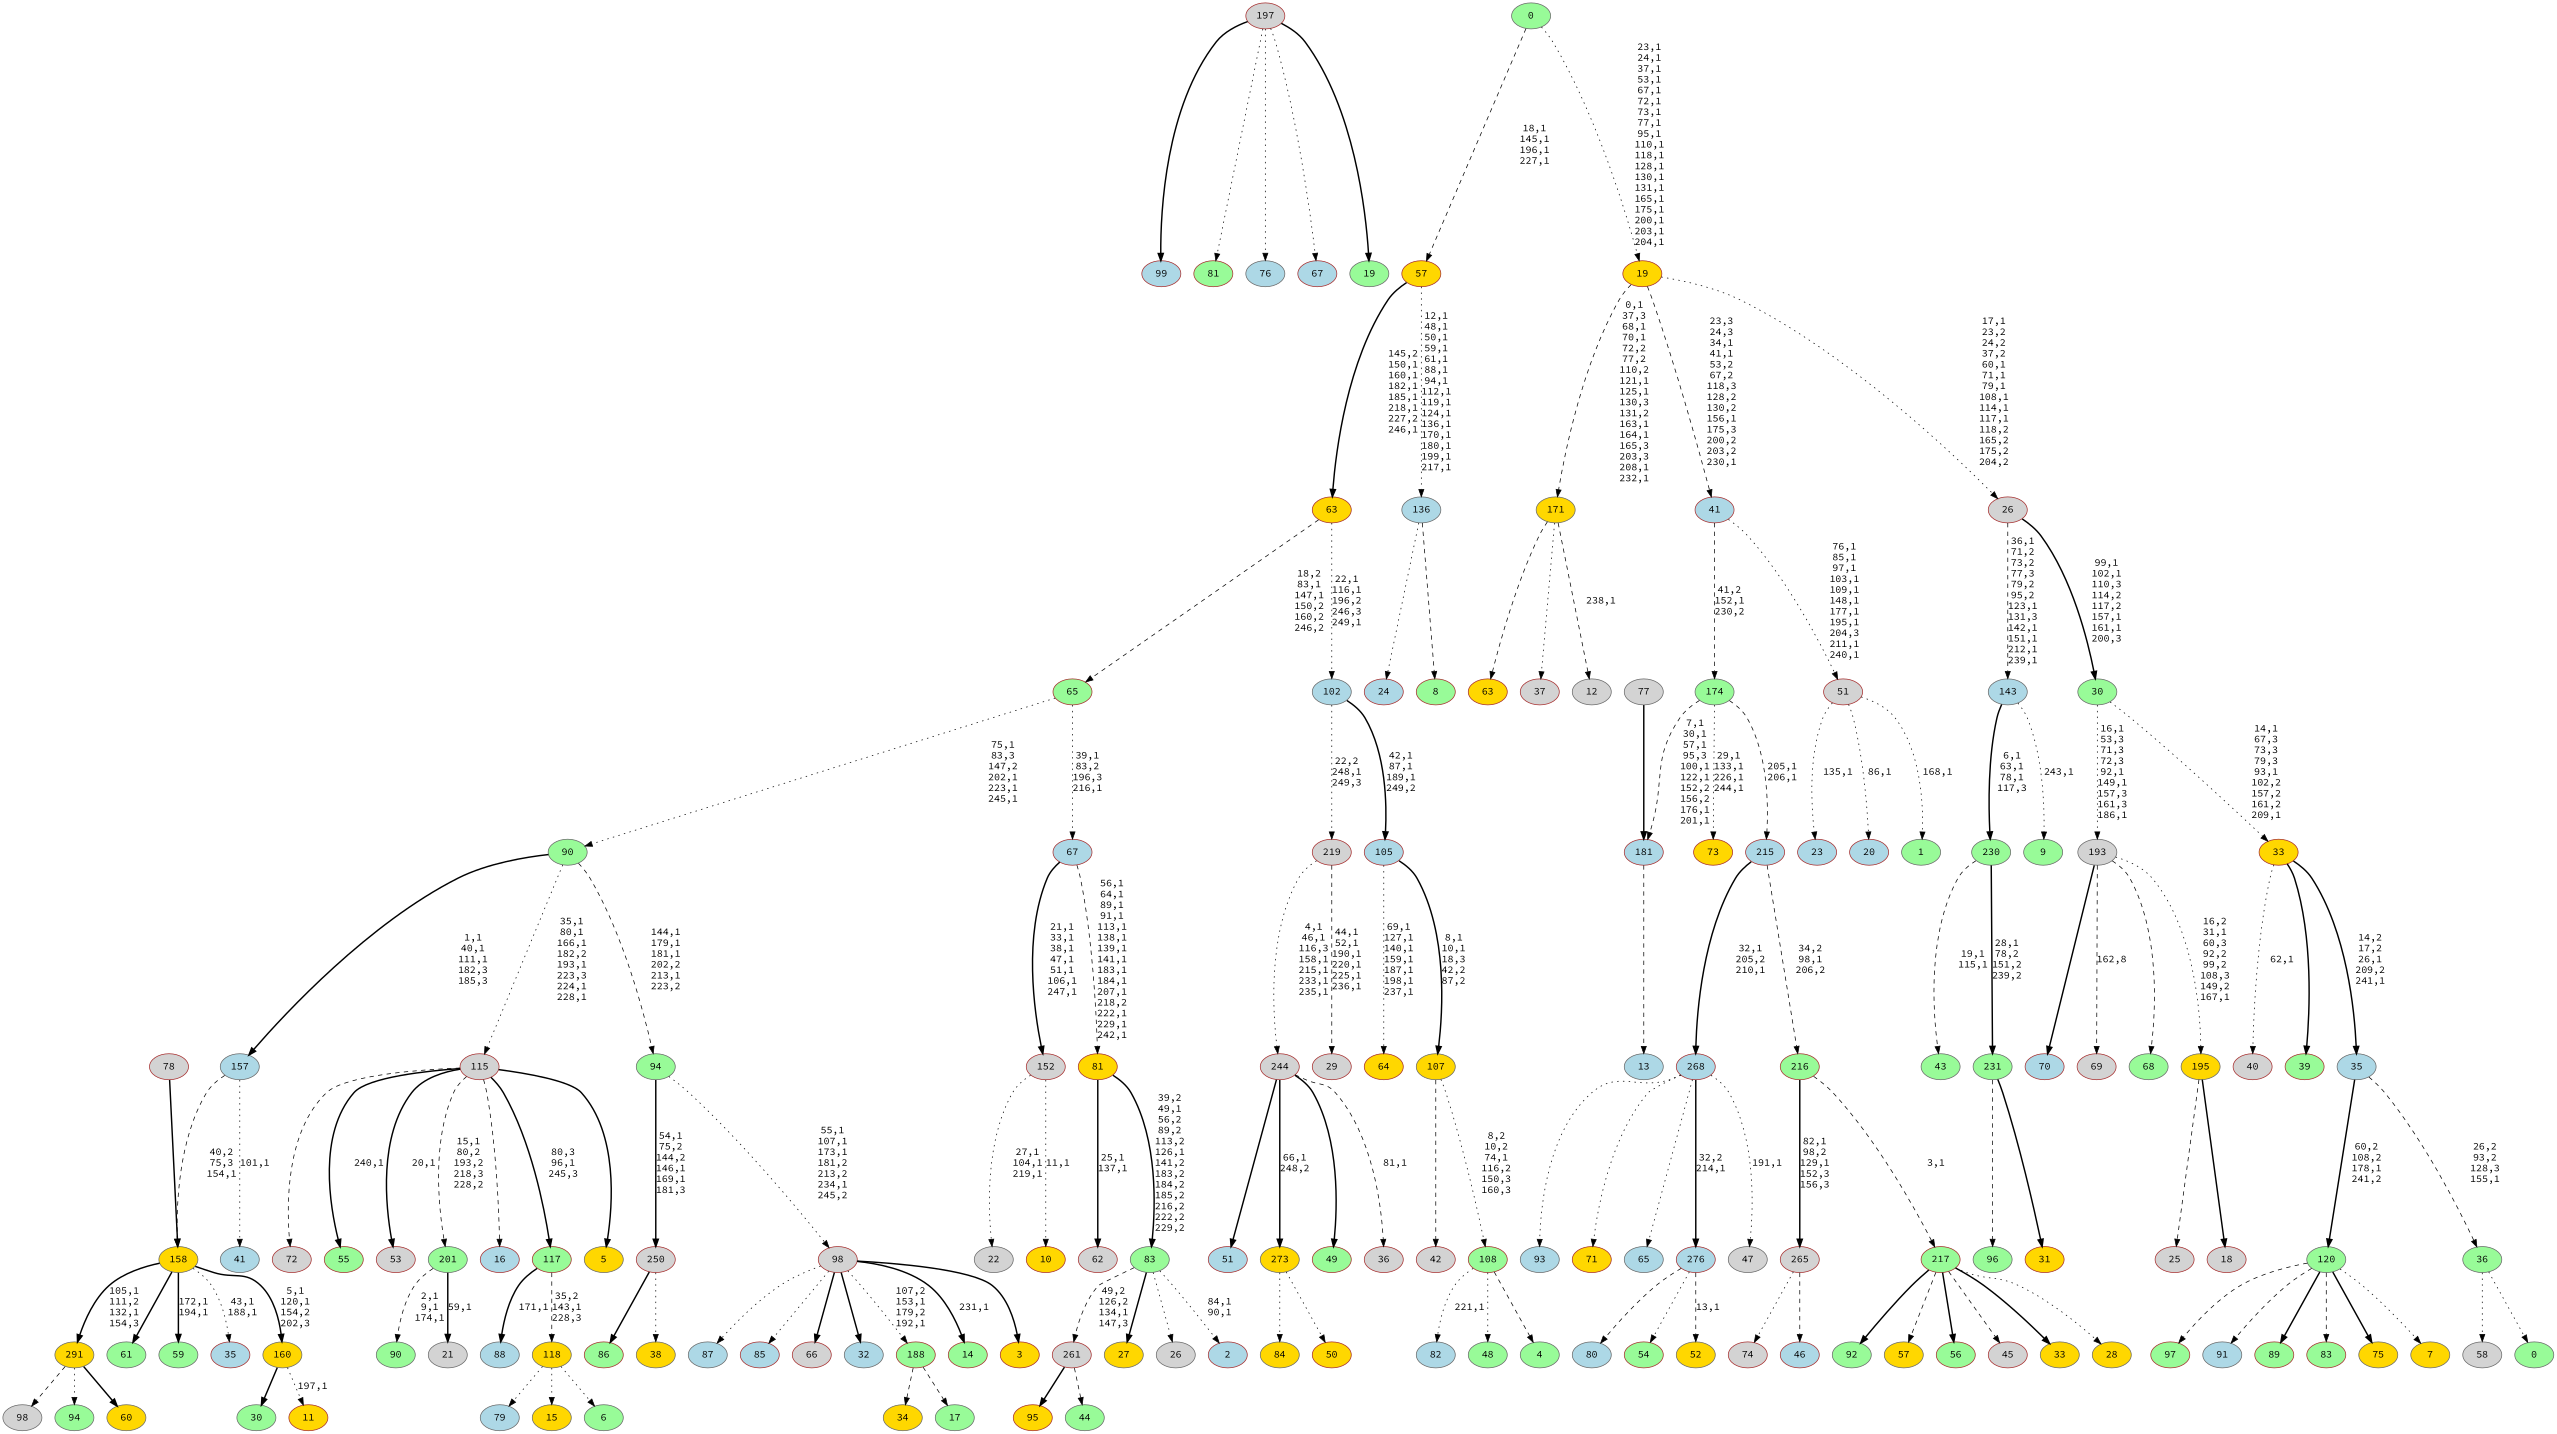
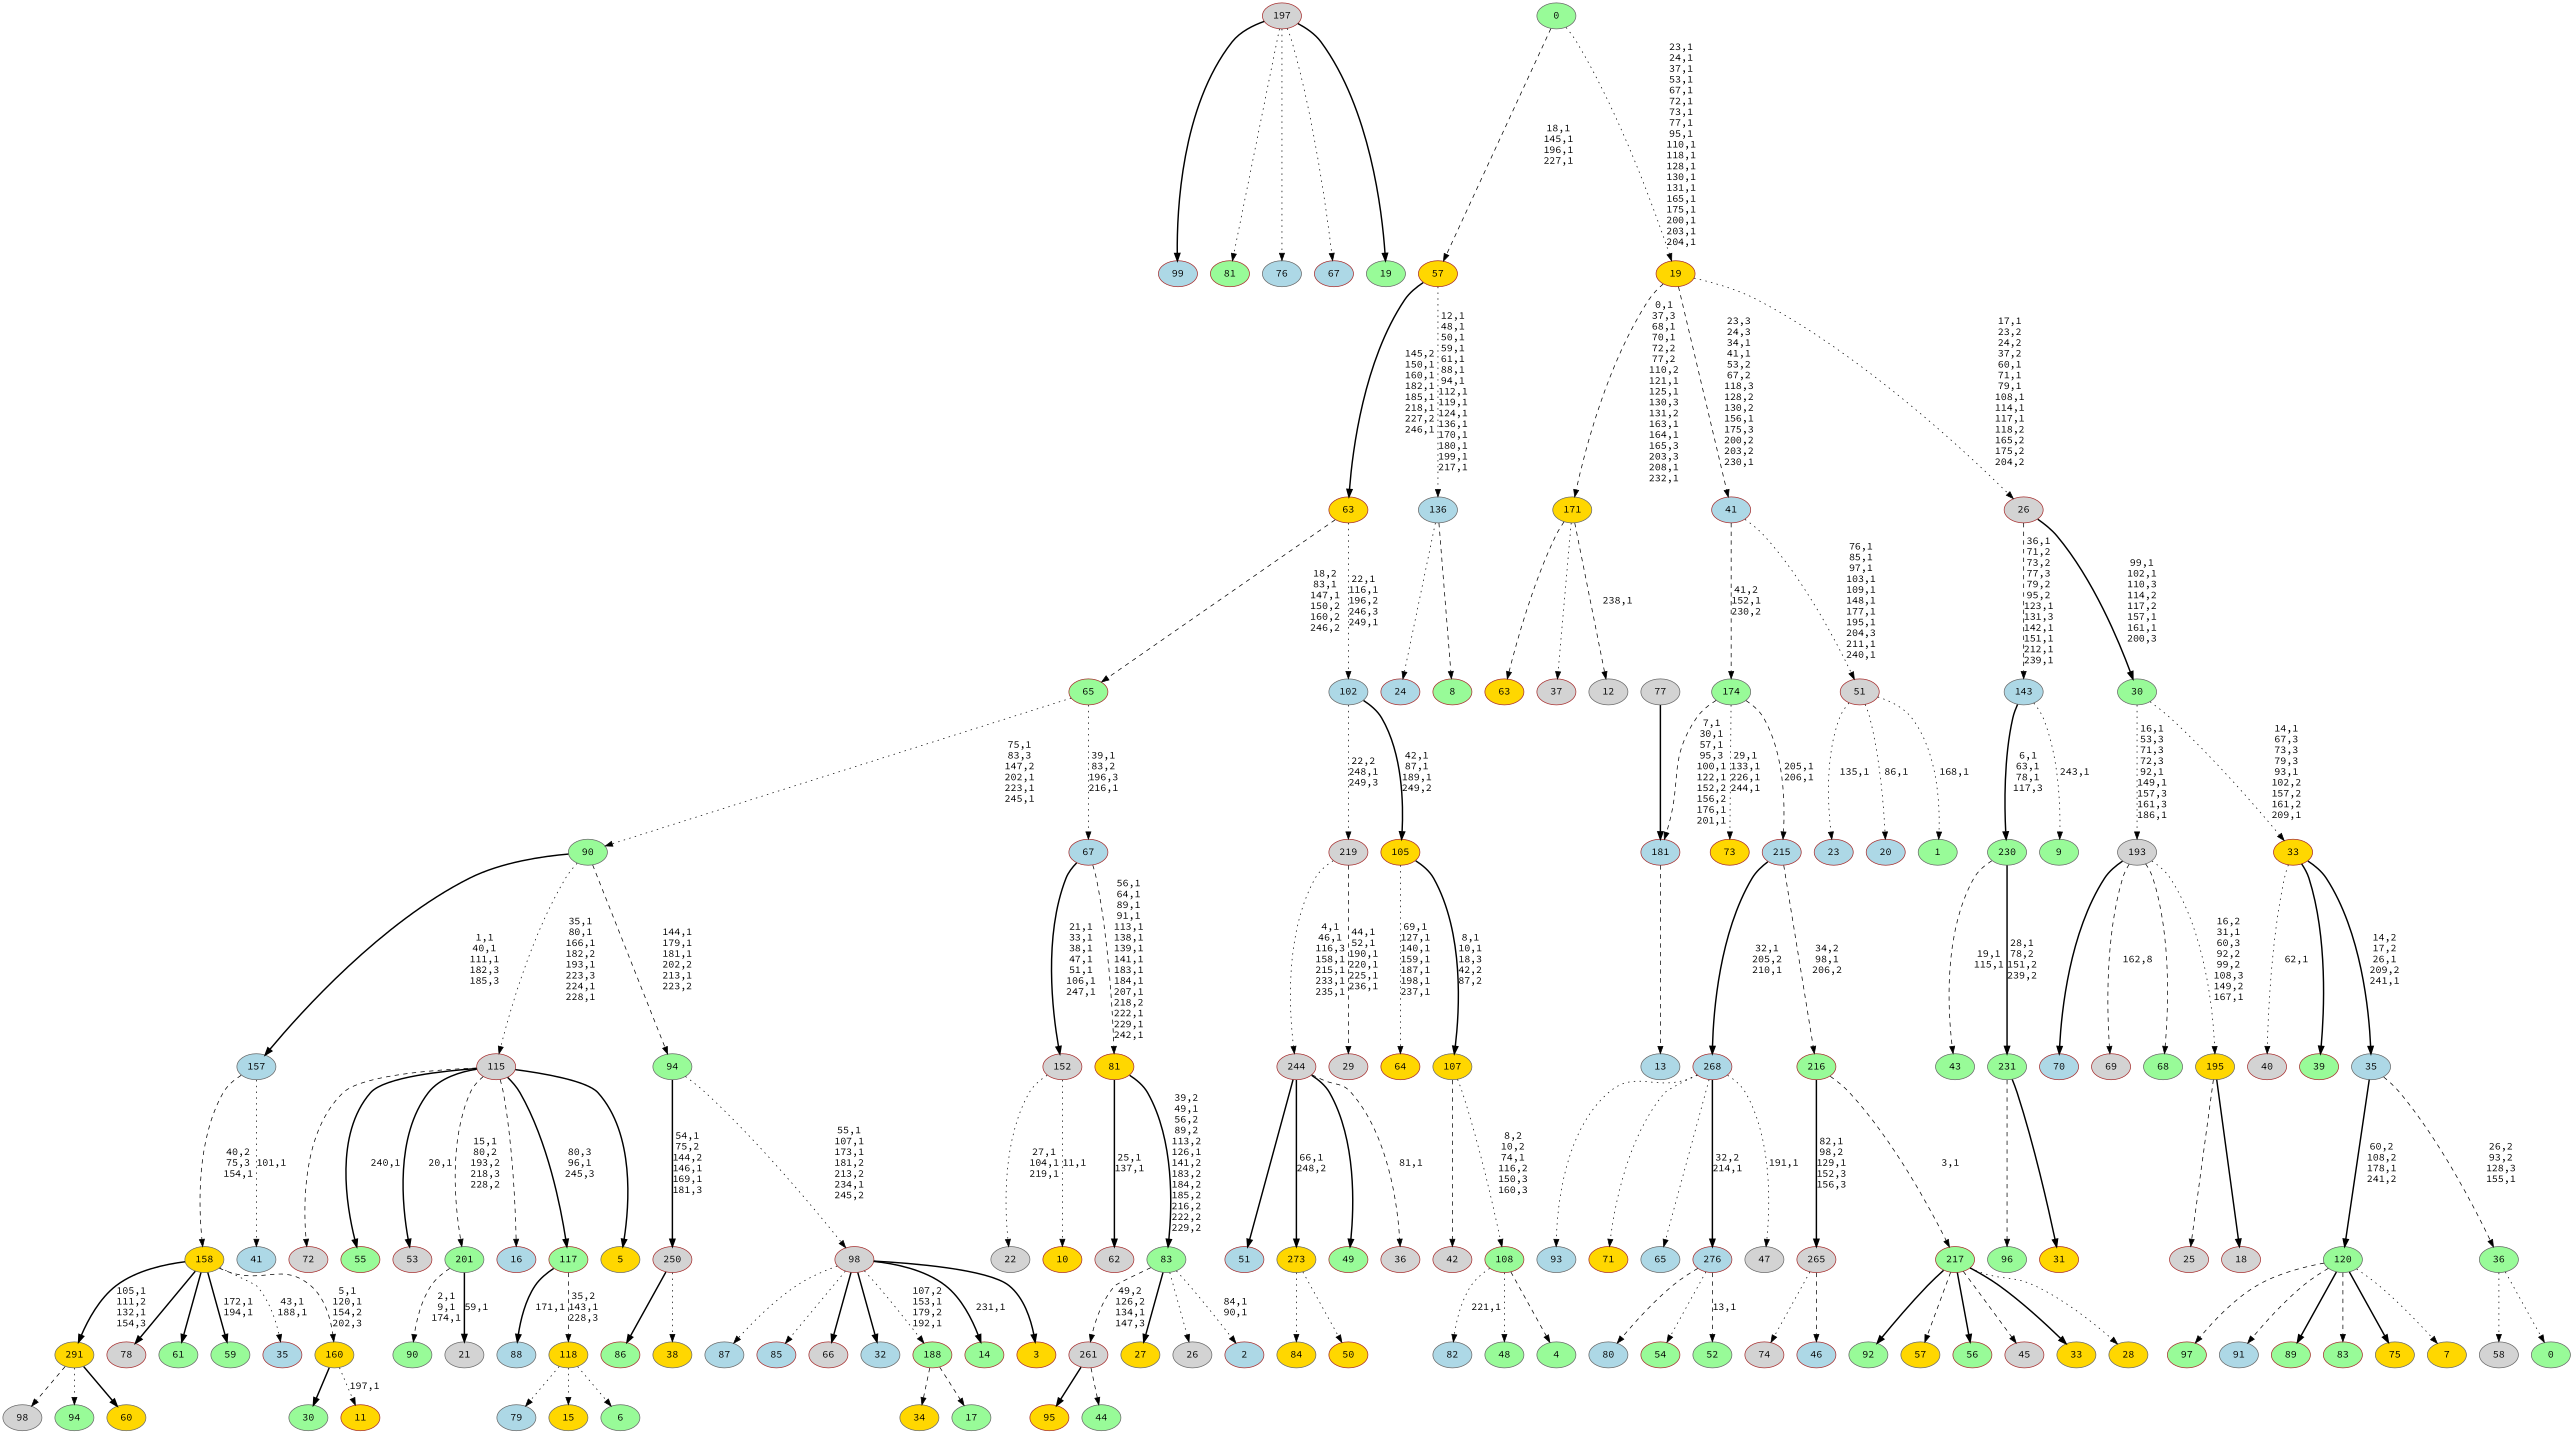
node "105": fillcolor lightblue -> gold
edge "78" -> "158": reversed
edge "158" -> "160": style bold -> dashed
node "52": fillcolor gold -> palegreen
